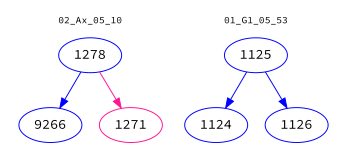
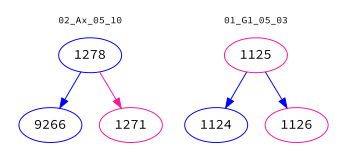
cluster "01_G1_05_53": label "01_G1_05_53" -> "01_G1_05_03"
node "1125": color blue -> deeppink
node "1126": color blue -> deeppink
